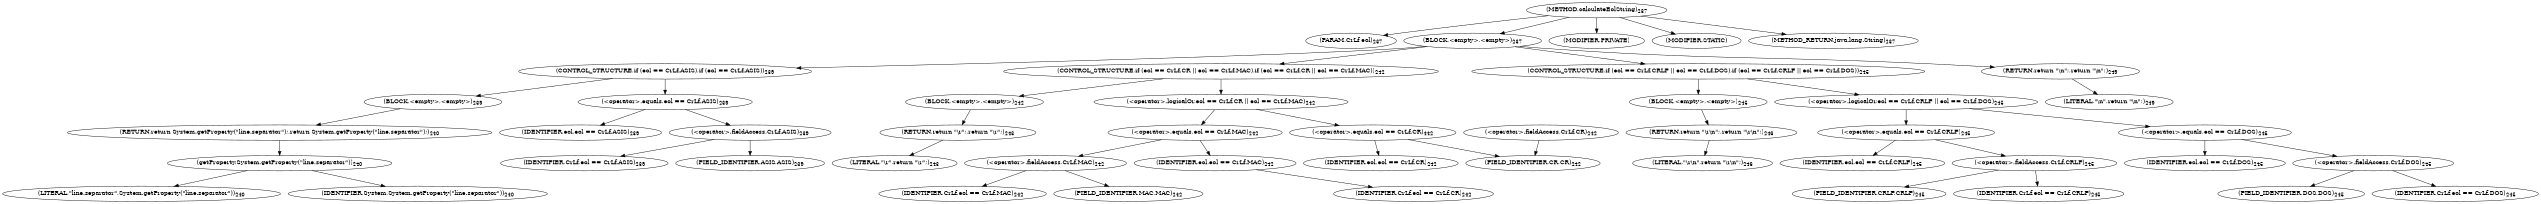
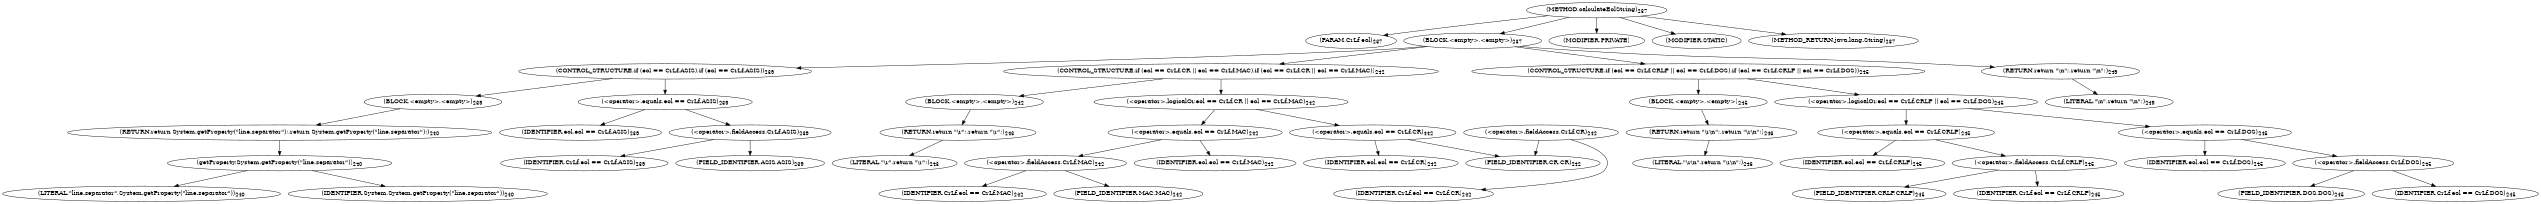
edge "(IDENTIFIER,eol,eol == CrLf.MAC)" -> "(IDENTIFIER,CrLf,eol == CrLf.CR)": now "(<operator>.fieldAccess,CrLf.CR)" -> "(IDENTIFIER,CrLf,eol == CrLf.CR)"
